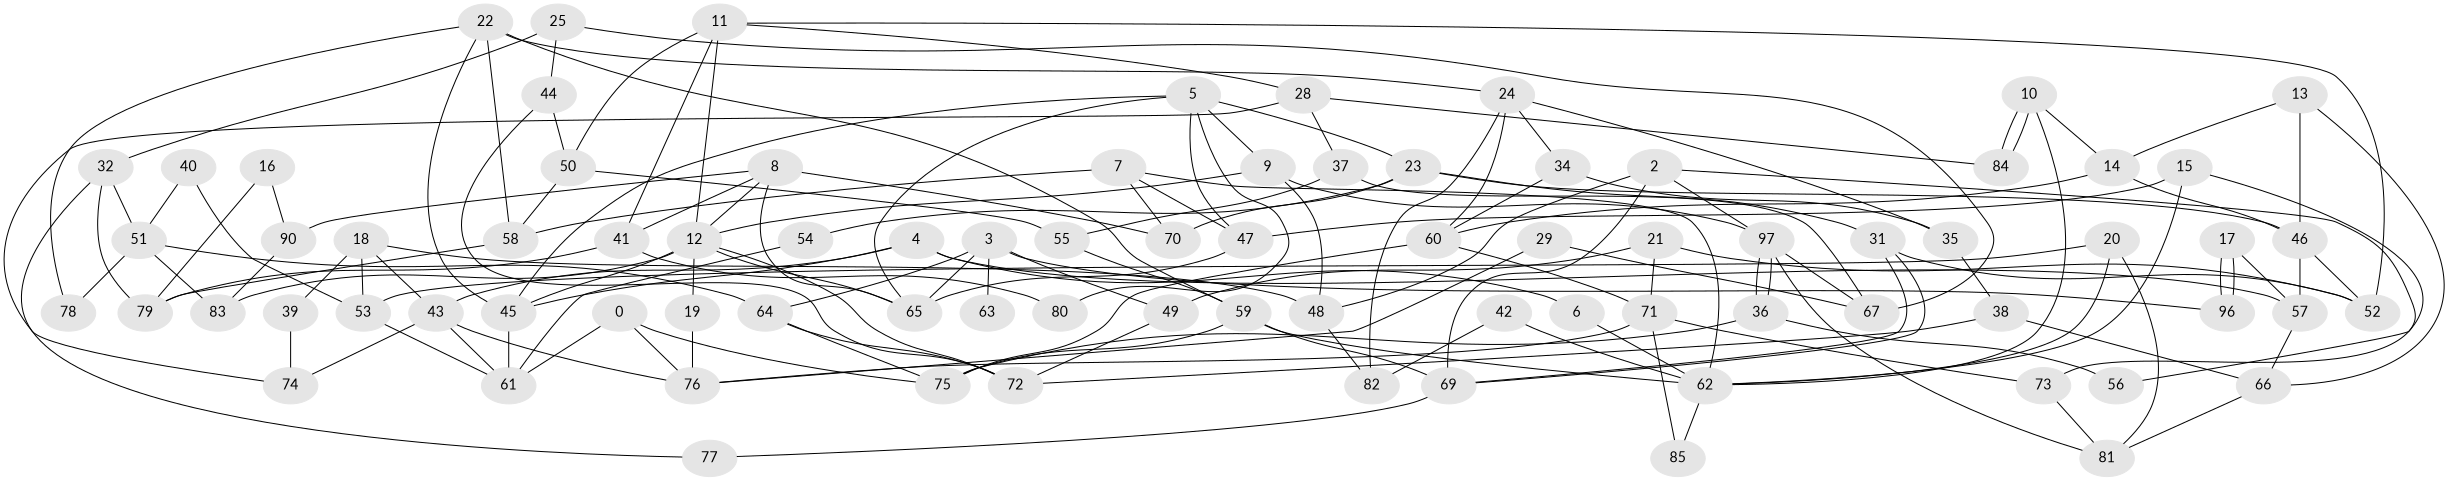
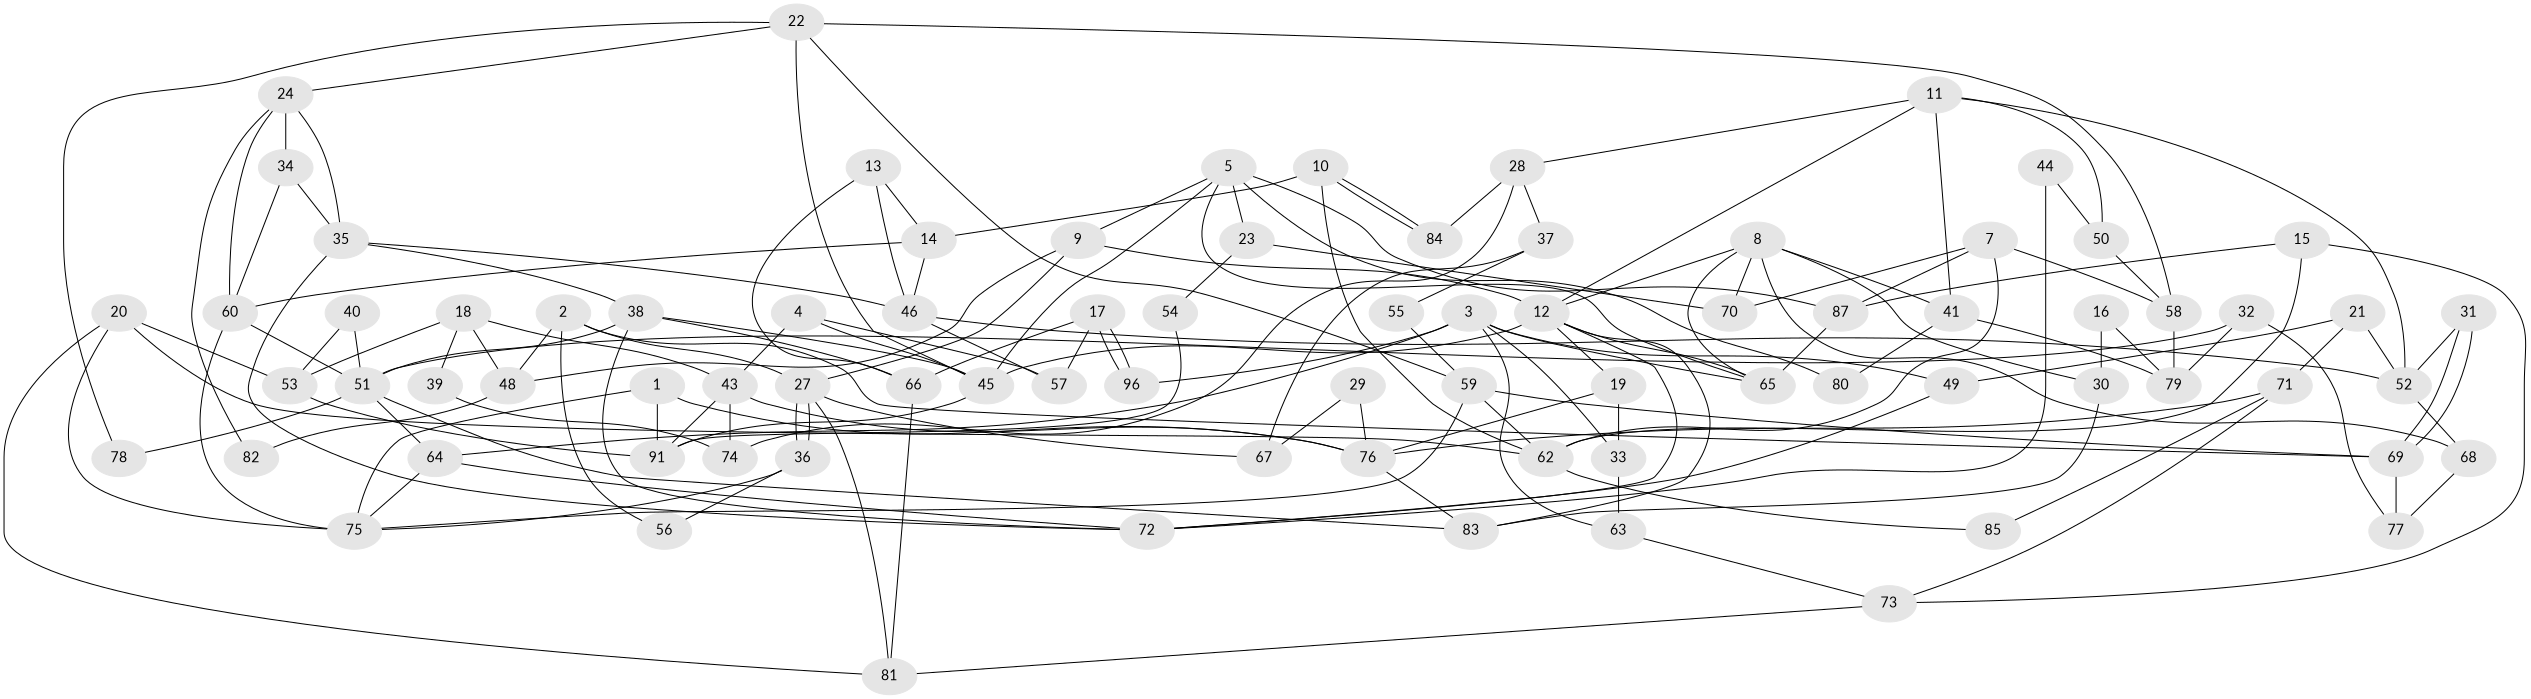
node "25": removed
edge "23" -- "46": now "35" -- "46"
edge "23" -- "31": removed
edge "50" -- "55": removed
node "90": label "90" -> "30"
node "47": label "47" -> "87"
node "97": label "97" -> "27"
edge "60" -- "71": now "60" -- "51"
node "0": label "0" -> "1"
node "42": removed
node "6": removed
edge "38" -- "45": added
edge "38" -- "51": added
edge "57" -- "66": now "17" -- "66"
node "61": label "61" -> "91"
node "33": added
node "68": added
edge "76" -- "83": added
edge "20" -- "75": added
edge "35" -- "72": added
edge "63" -- "73": added
